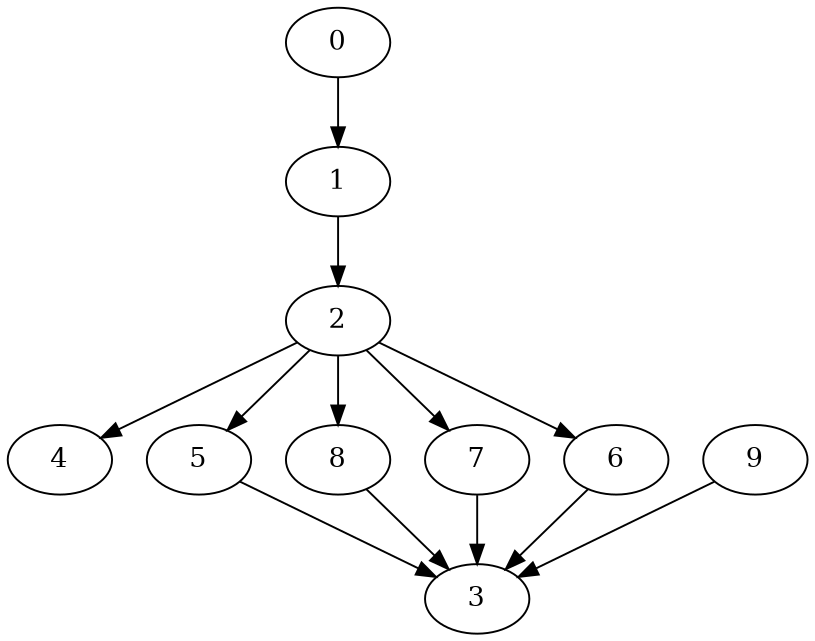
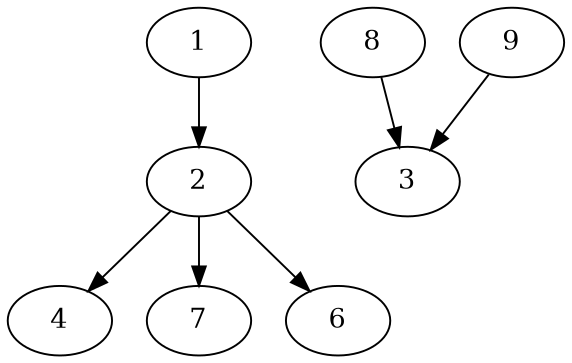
node "0": removed
edge "2" -> "8": removed
node "5": removed
edge "7" -> "3": removed
edge "6" -> "3": removed
